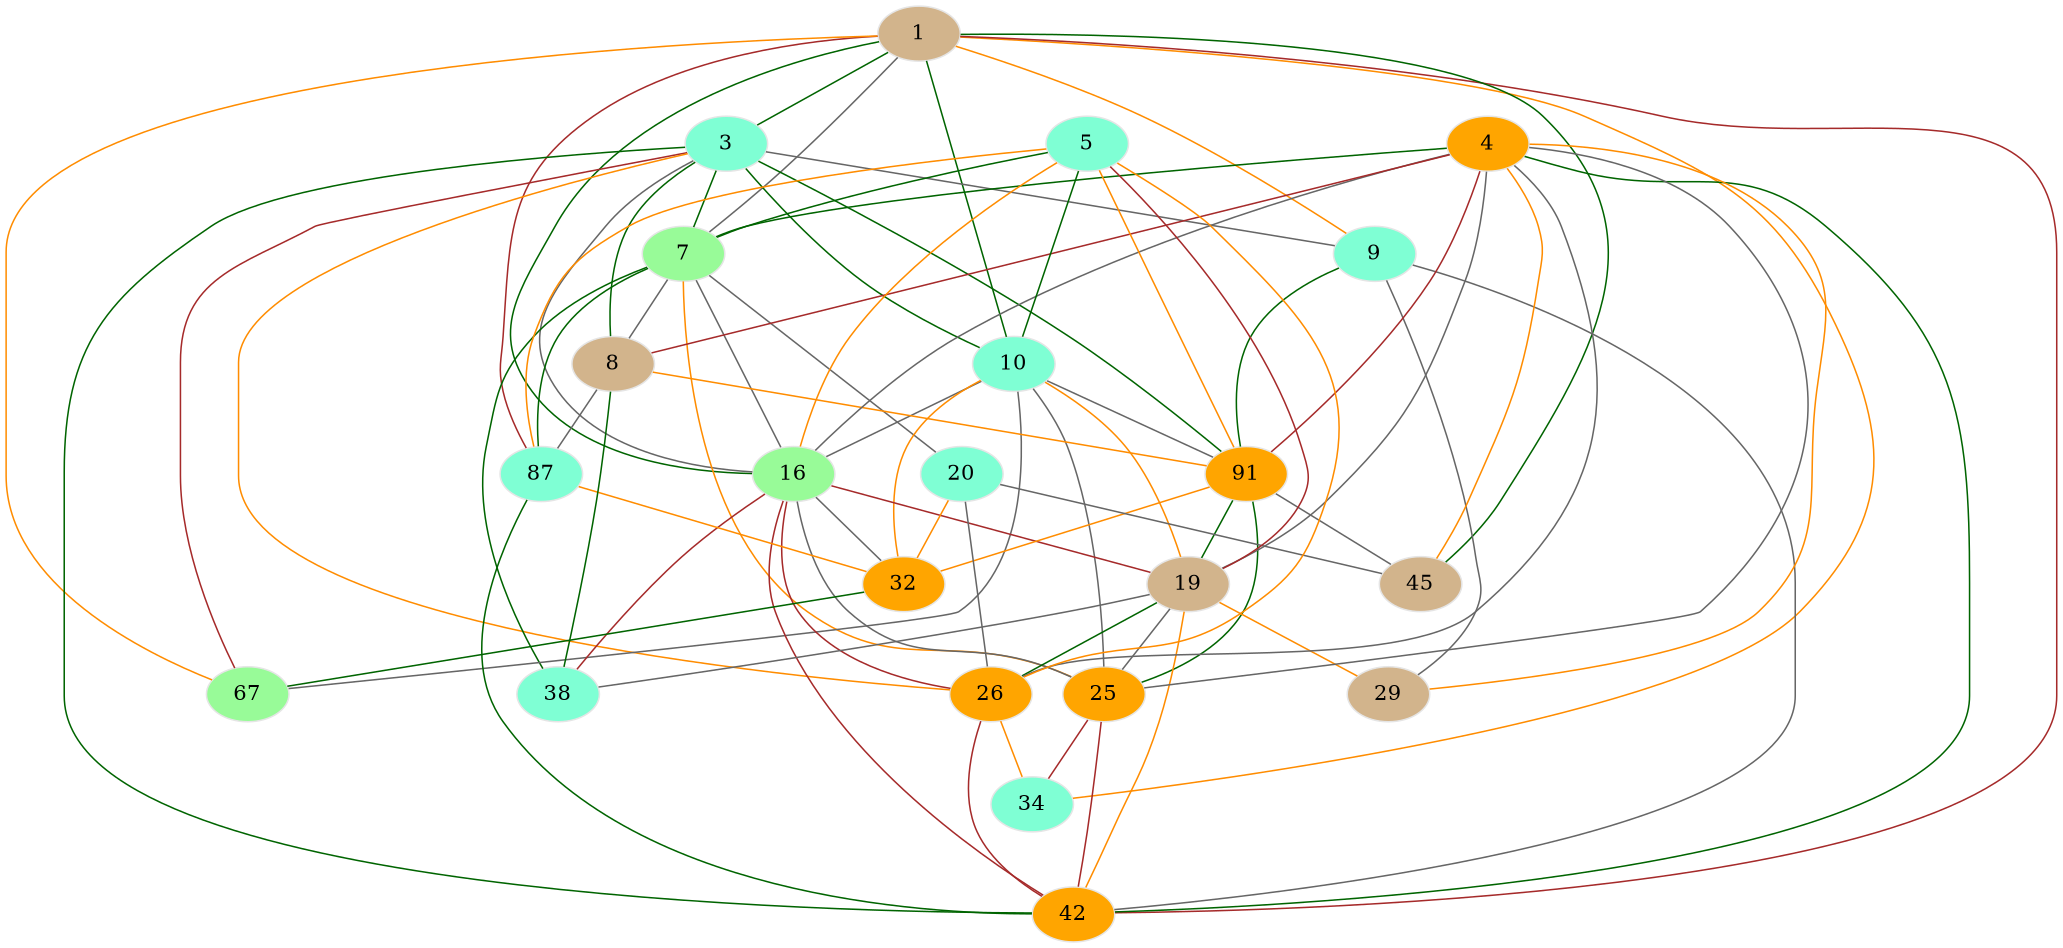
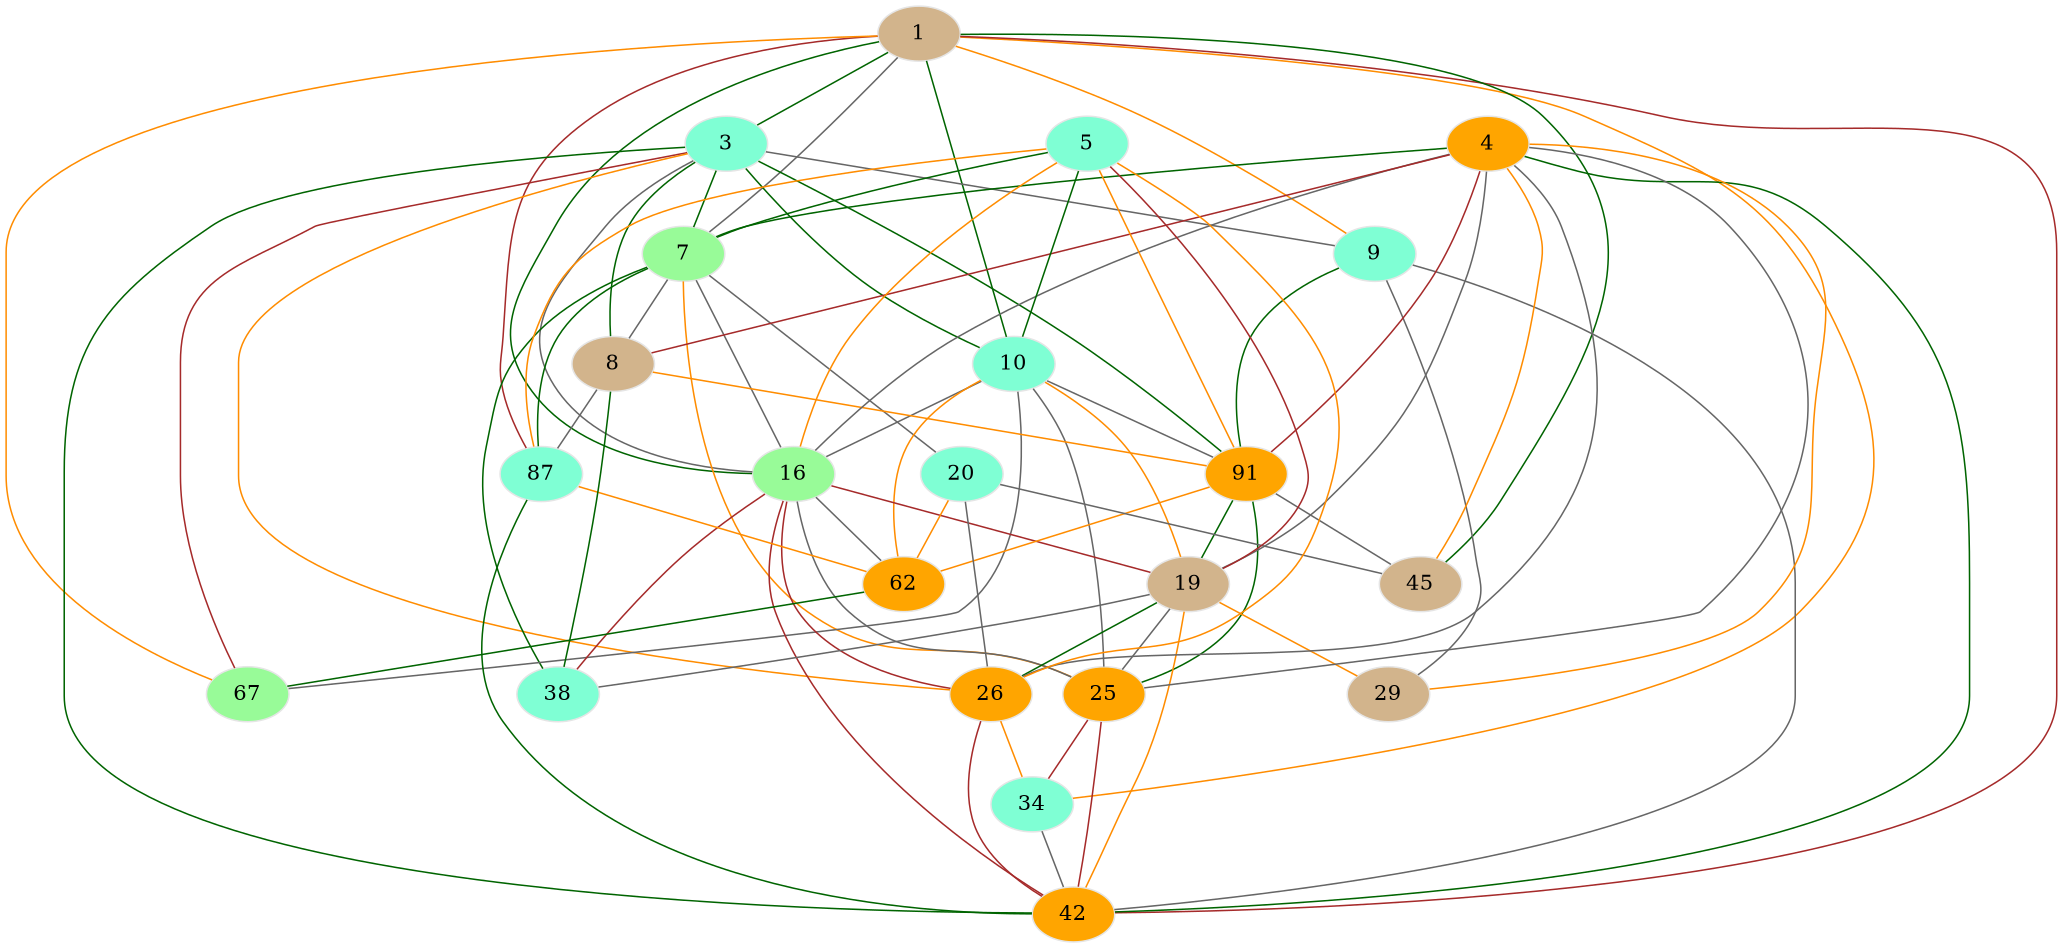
node "32": label "32" -> "62"
edge "34" -- "42": added
